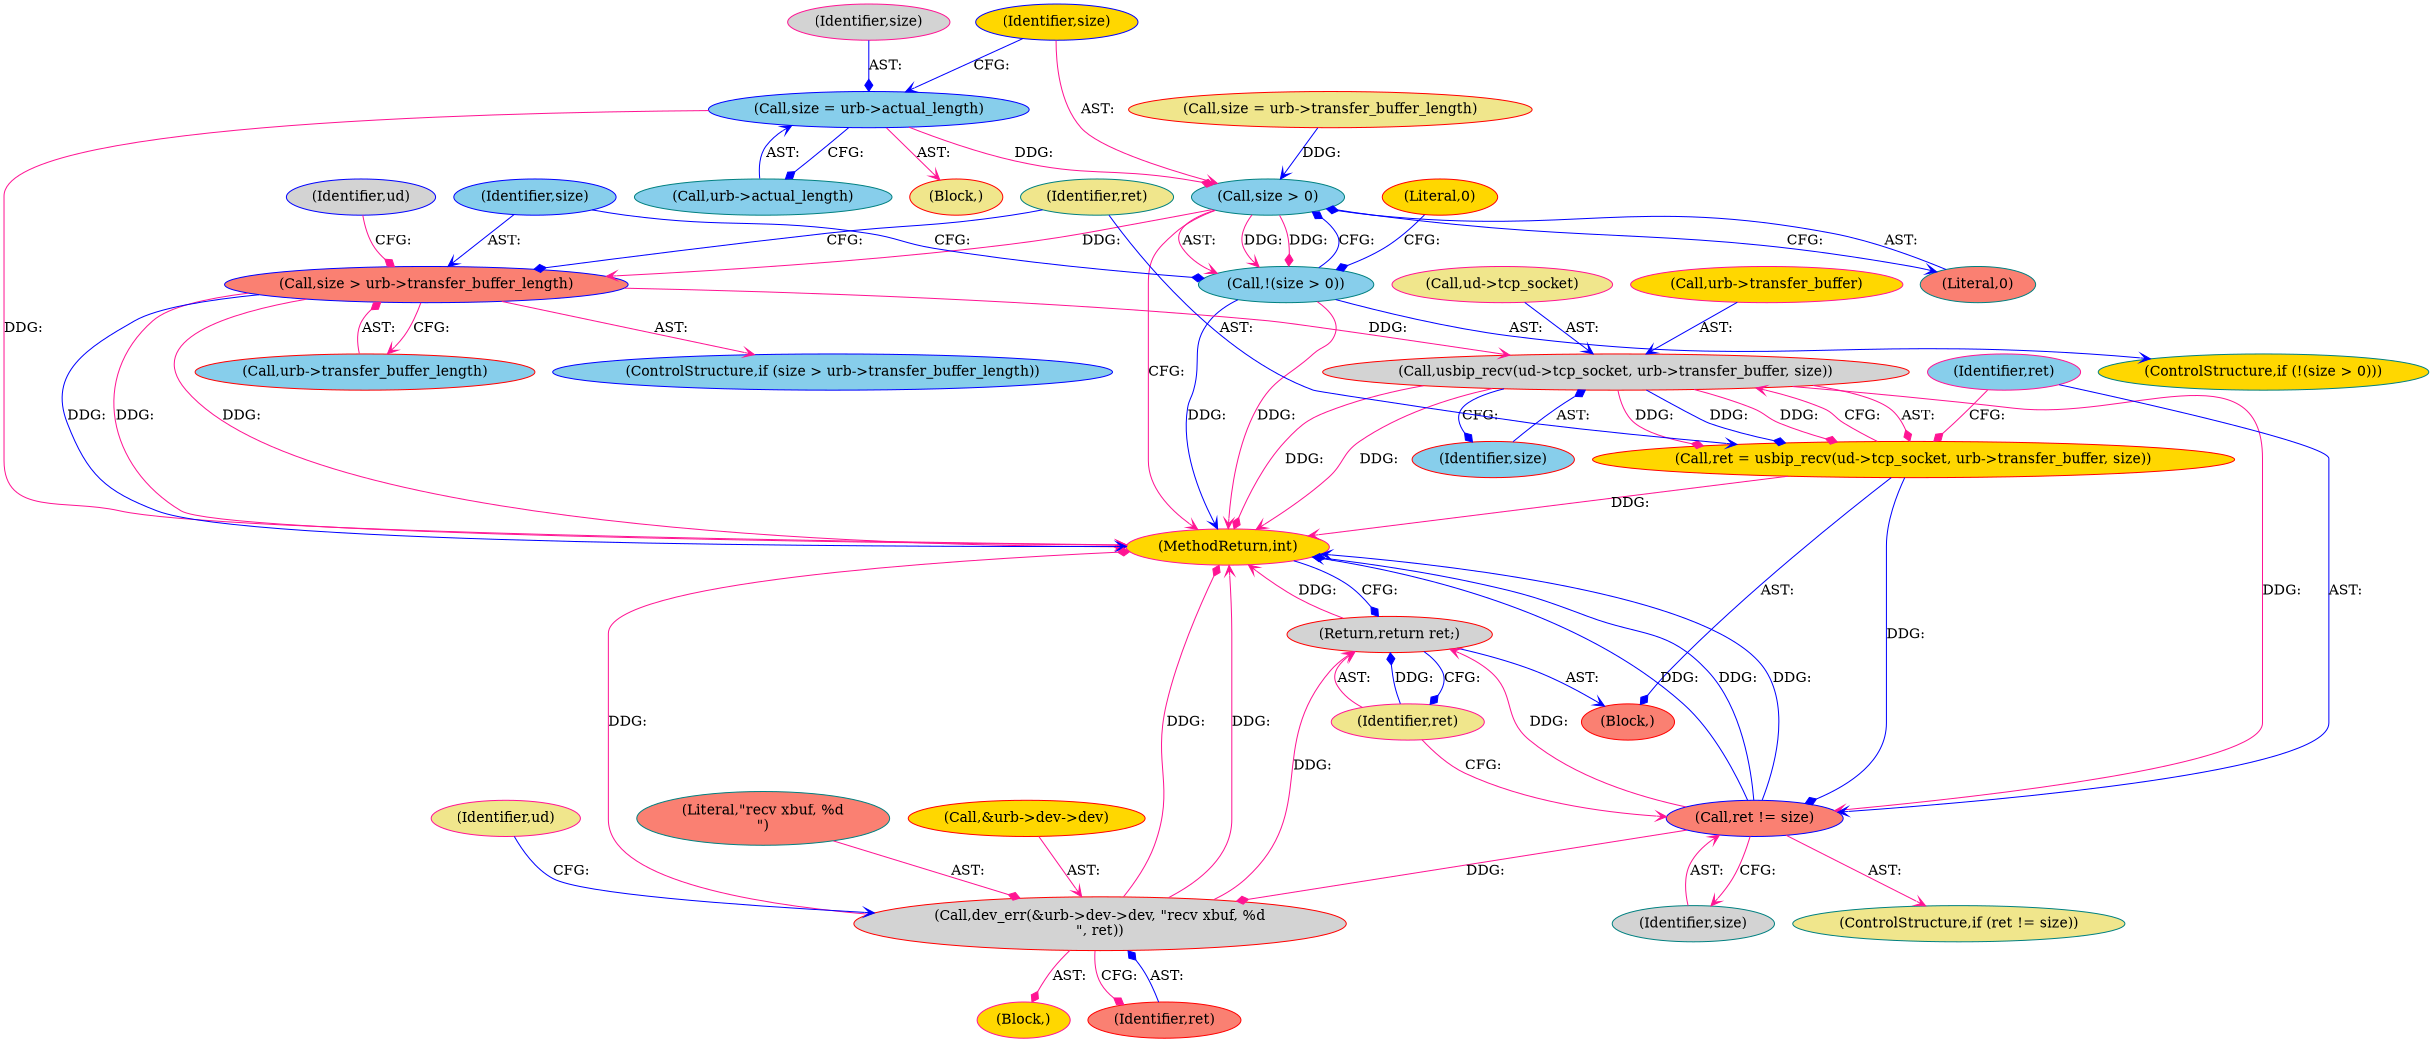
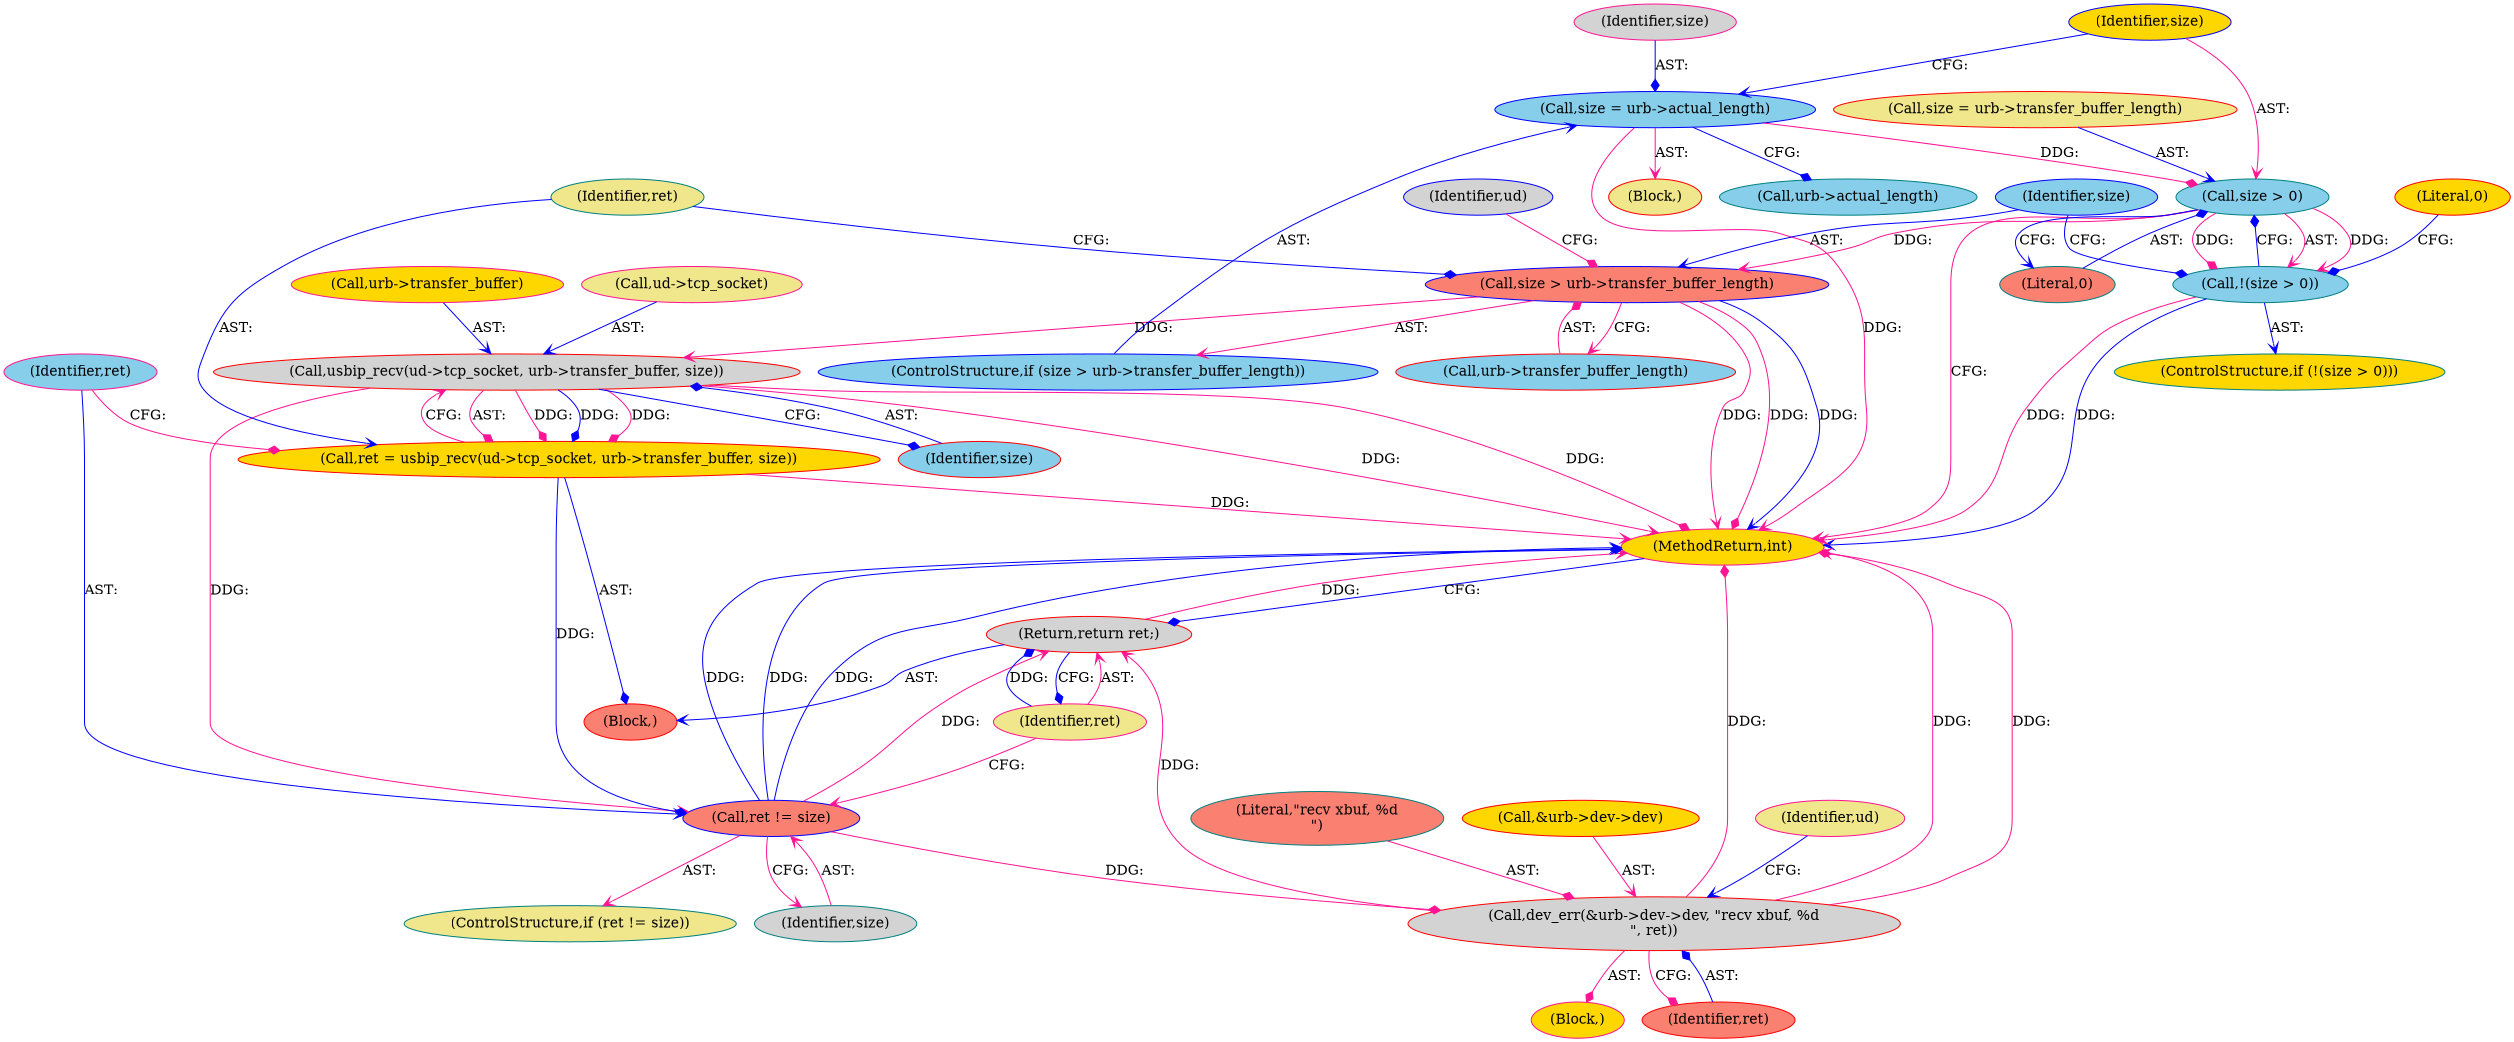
edge "(Call,urb->actual_length)" -> "(Call,size = urb->actual_length)": now "(ControlStructure,if (size > urb->transfer_buffer_length))" -> "(Call,size = urb->actual_length)"
edge "(Call,size = urb->transfer_buffer_length)" -> "(Call,size > 0)": label "DDG: " -> "AST: "
